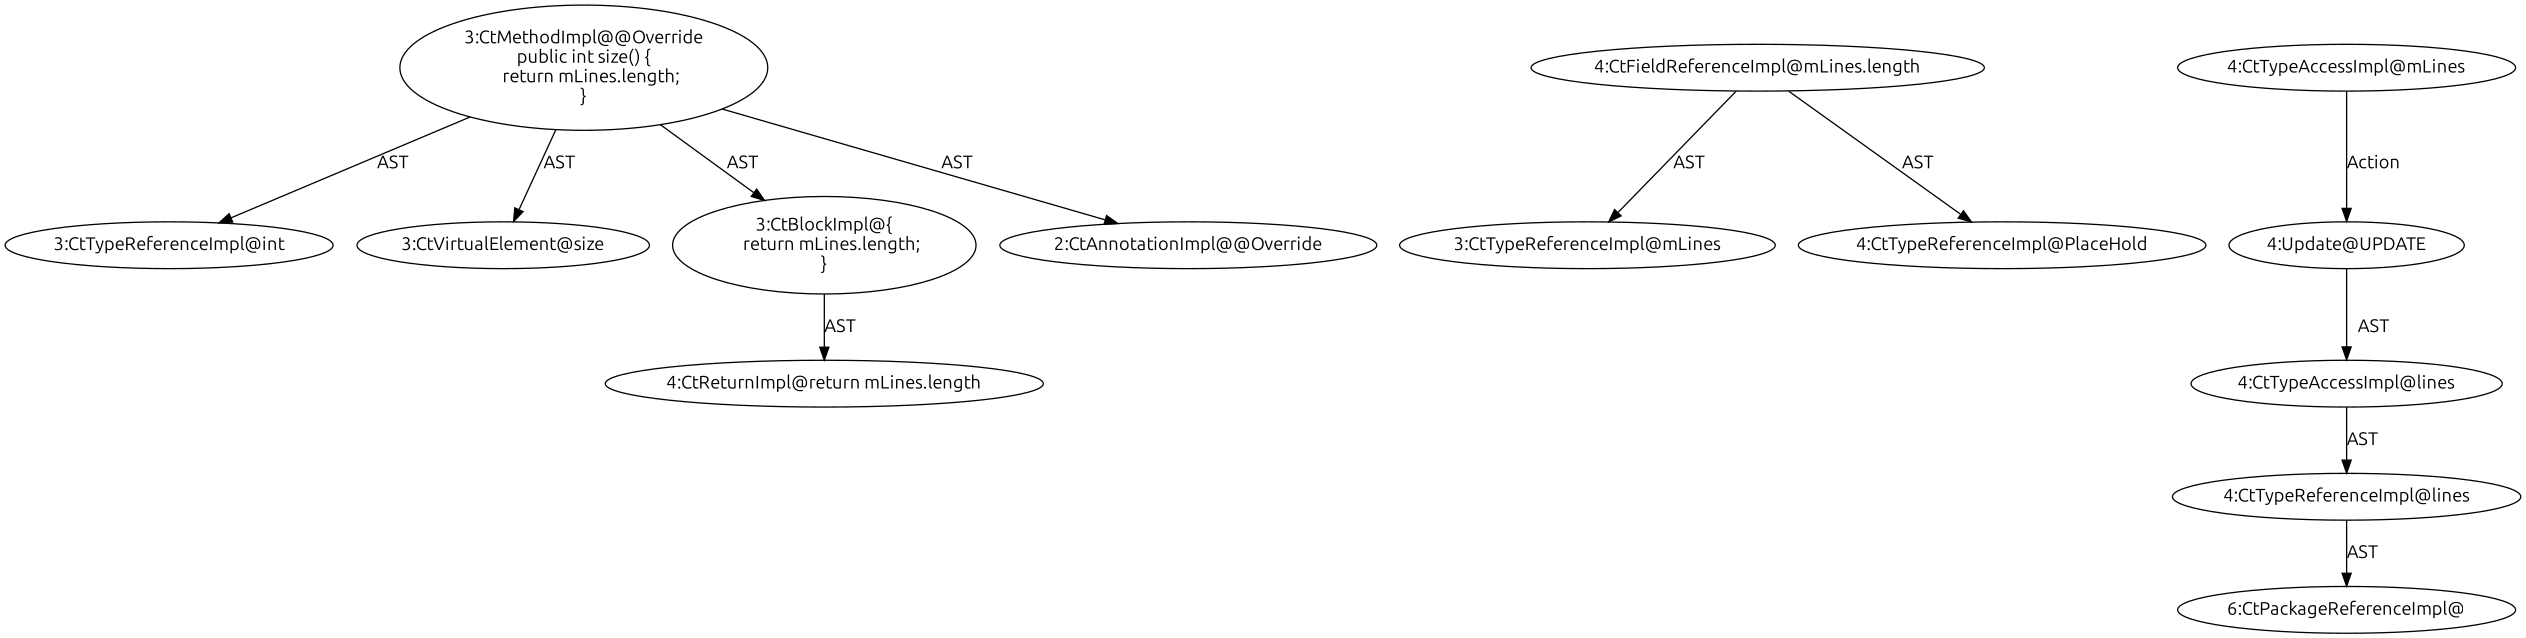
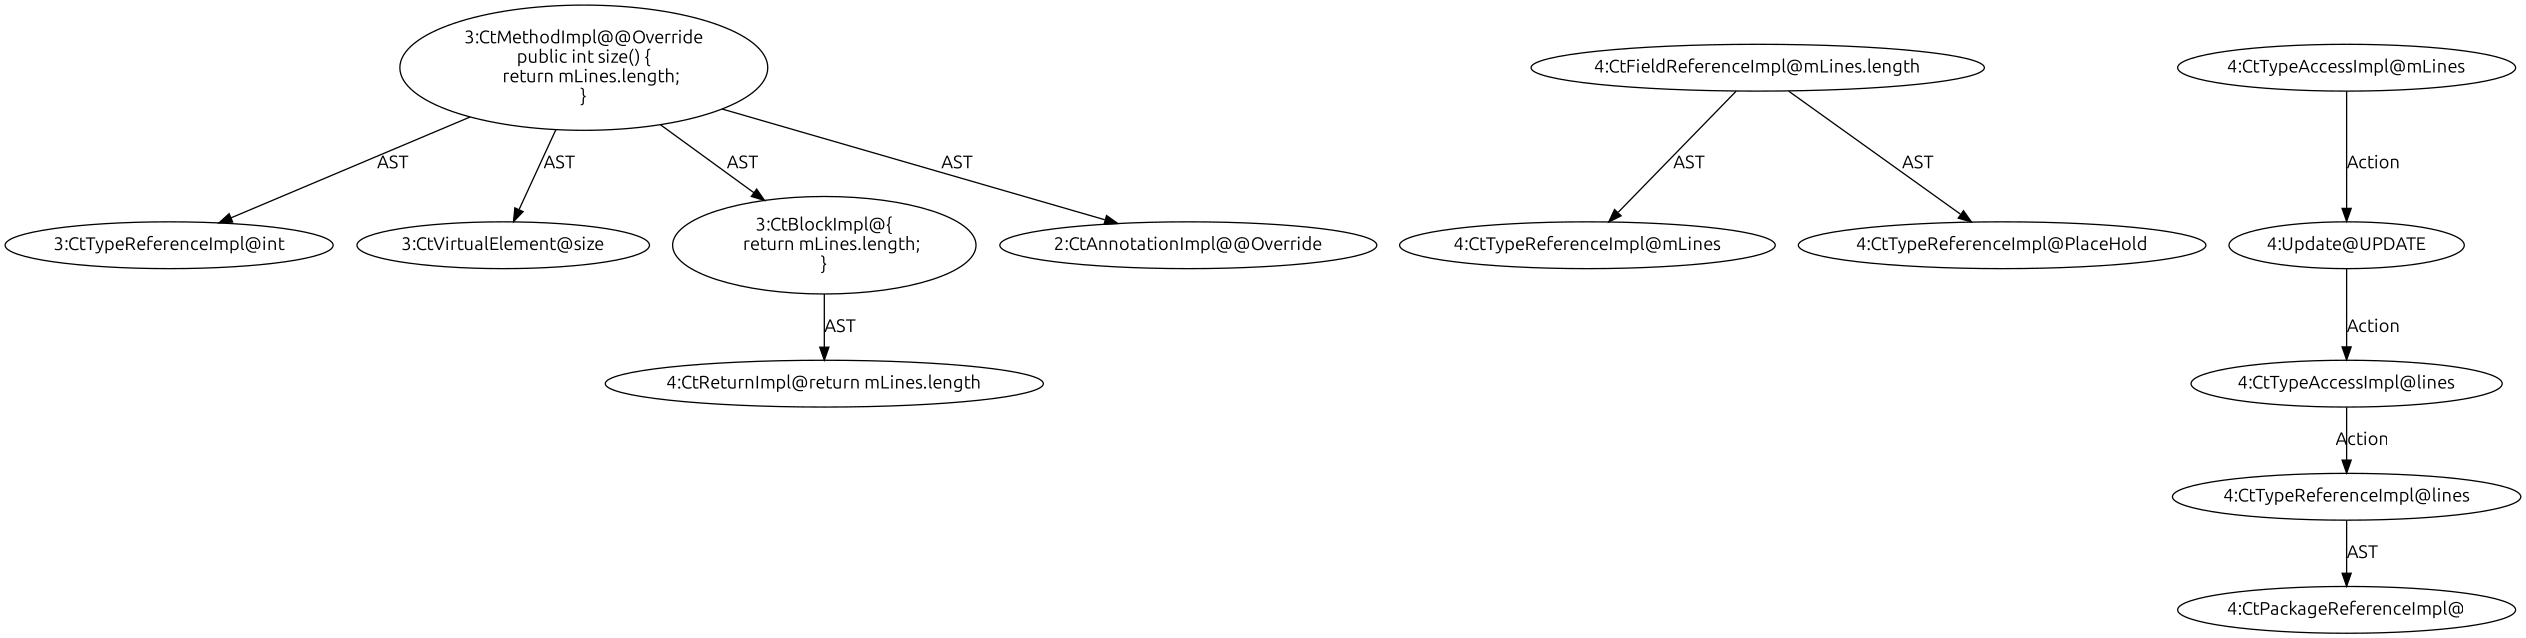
node "3:CtTypeReferenceImpl@mLines": label "3:CtTypeReferenceImpl@mLines" -> "4:CtTypeReferenceImpl@mLines"
edge "4:Update@UPDATE" -> "4:CtTypeAccessImpl@lines": label "AST" -> "Action"
edge "4:CtTypeAccessImpl@lines" -> "4:CtTypeReferenceImpl@lines": label "AST" -> "Action"
node "6:CtPackageReferenceImpl@": label "6:CtPackageReferenceImpl@" -> "4:CtPackageReferenceImpl@"
